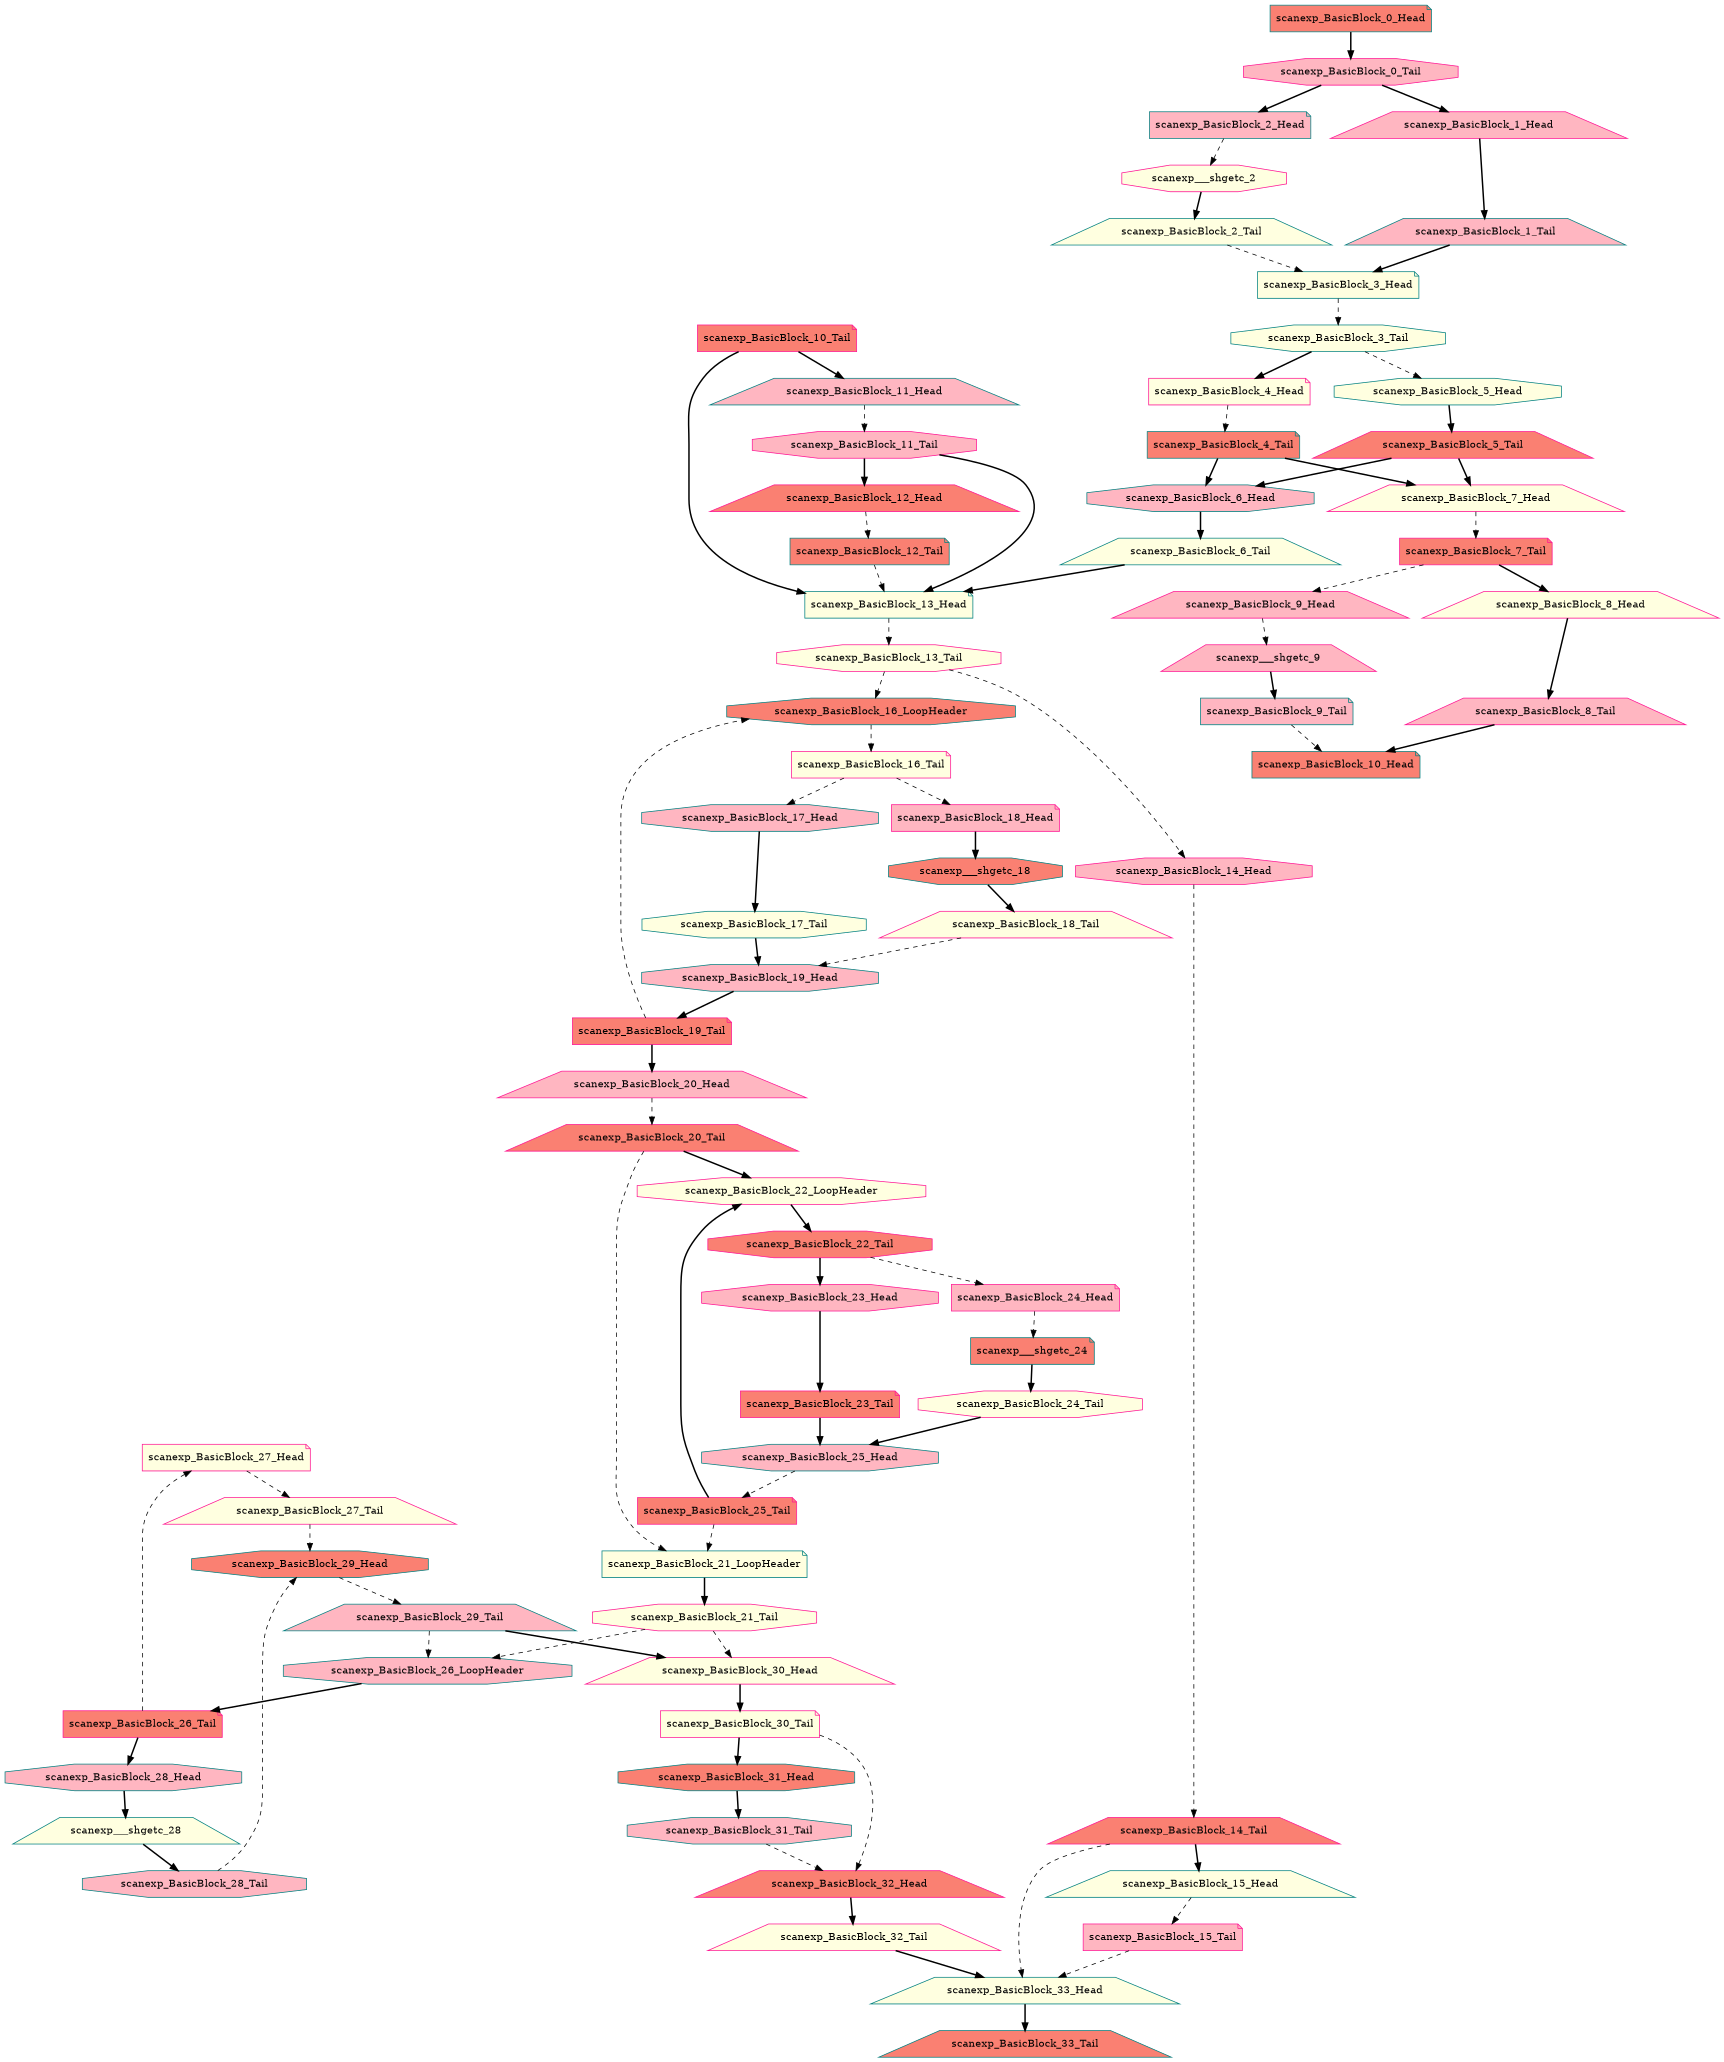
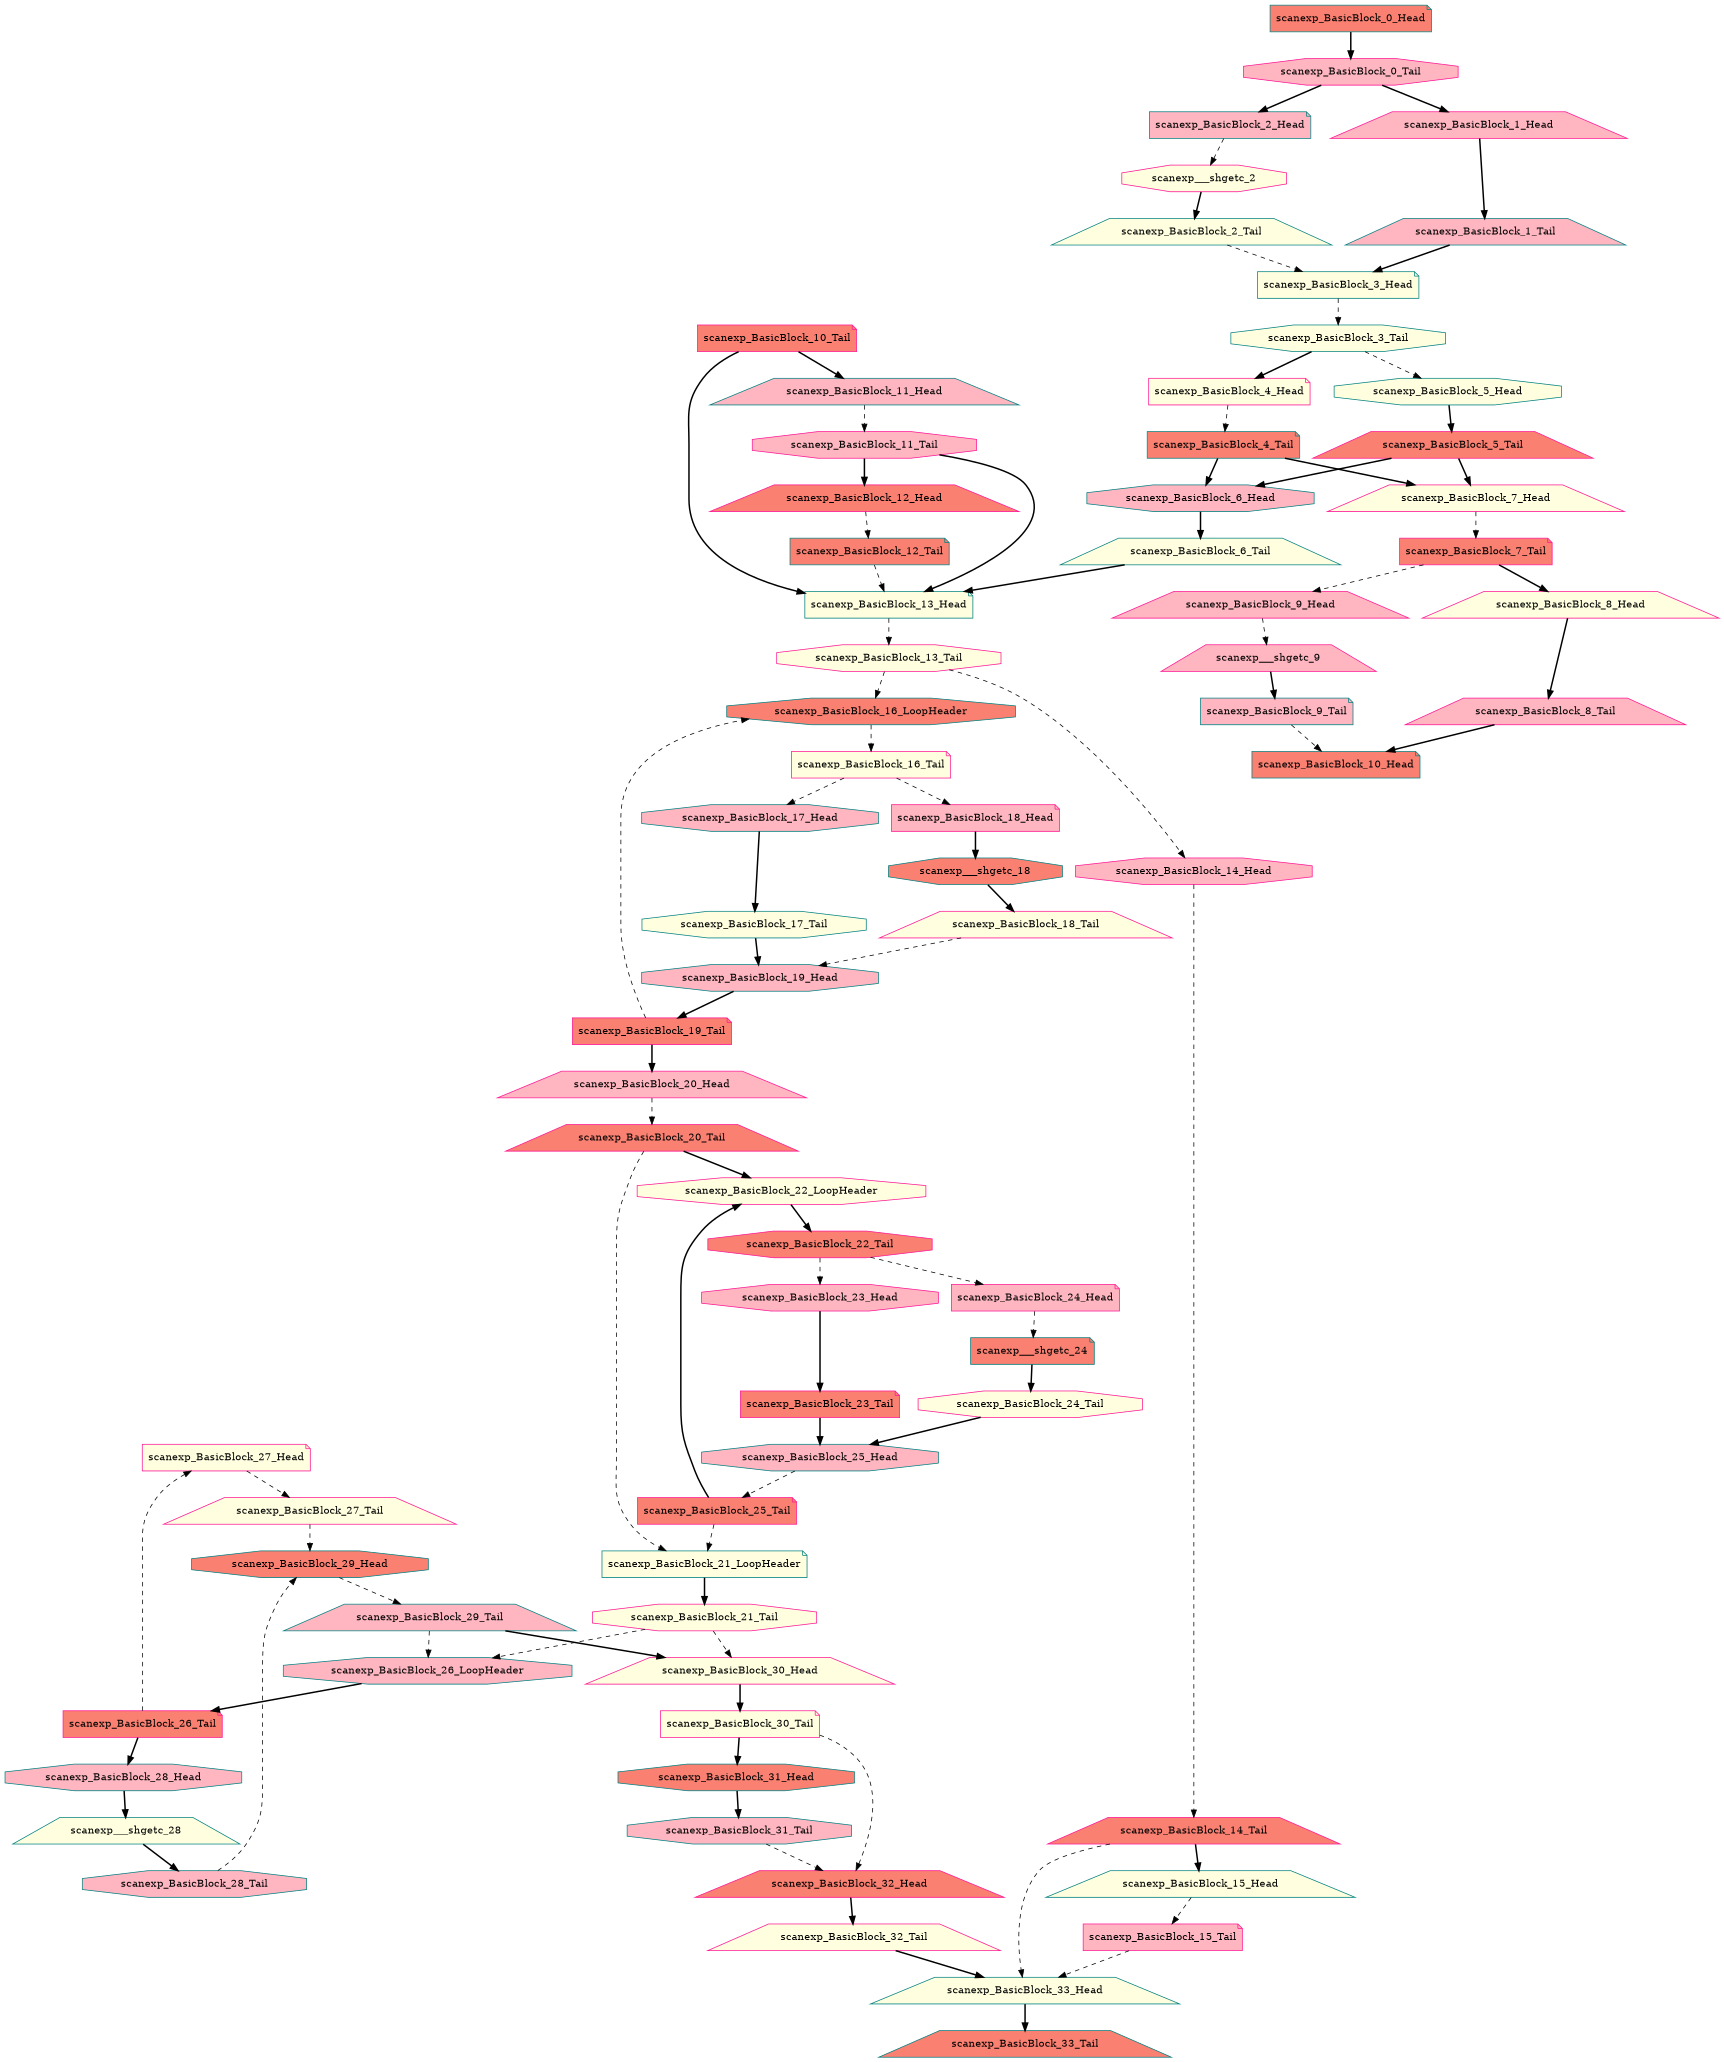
edge "scanexp_BasicBlock_22_Tail" -> "scanexp_BasicBlock_23_Head": style bold -> dashed
